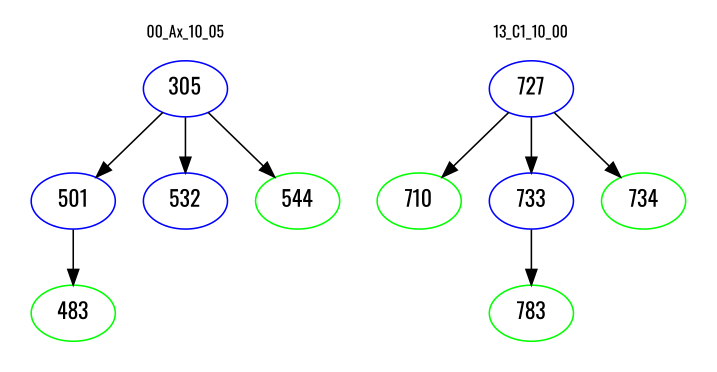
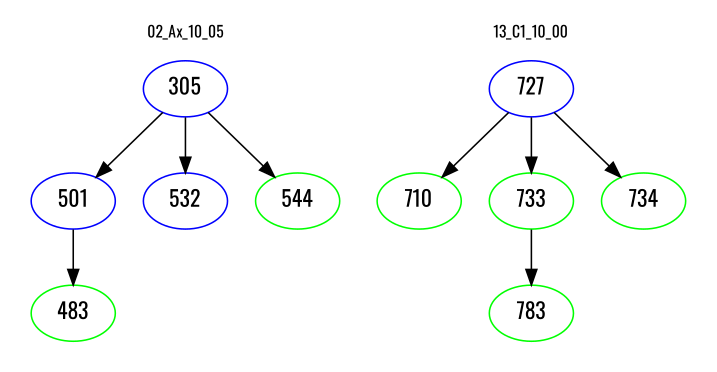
cluster "00_Ax_10_05": label "00_Ax_10_05" -> "02_Ax_10_05"
node "733": color blue -> green
